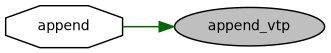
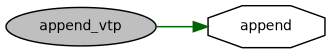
edge "append" -> "append_vtp": reversed
